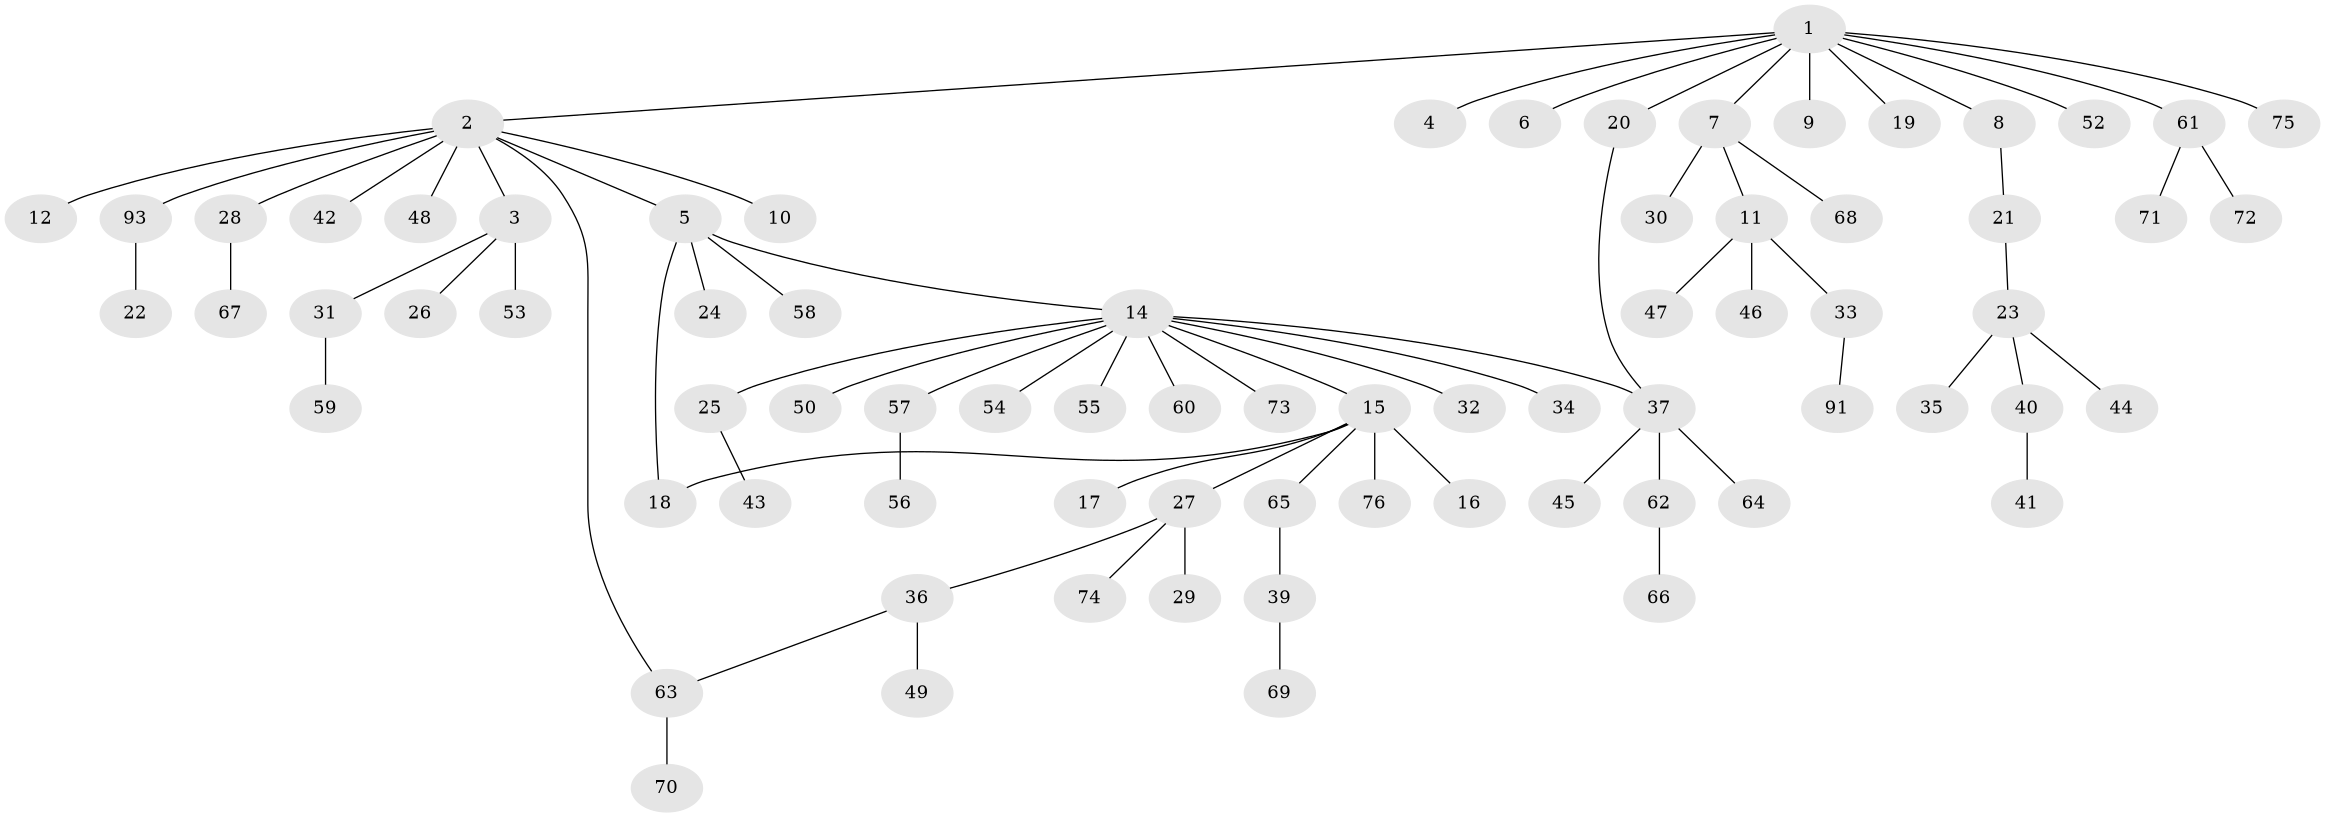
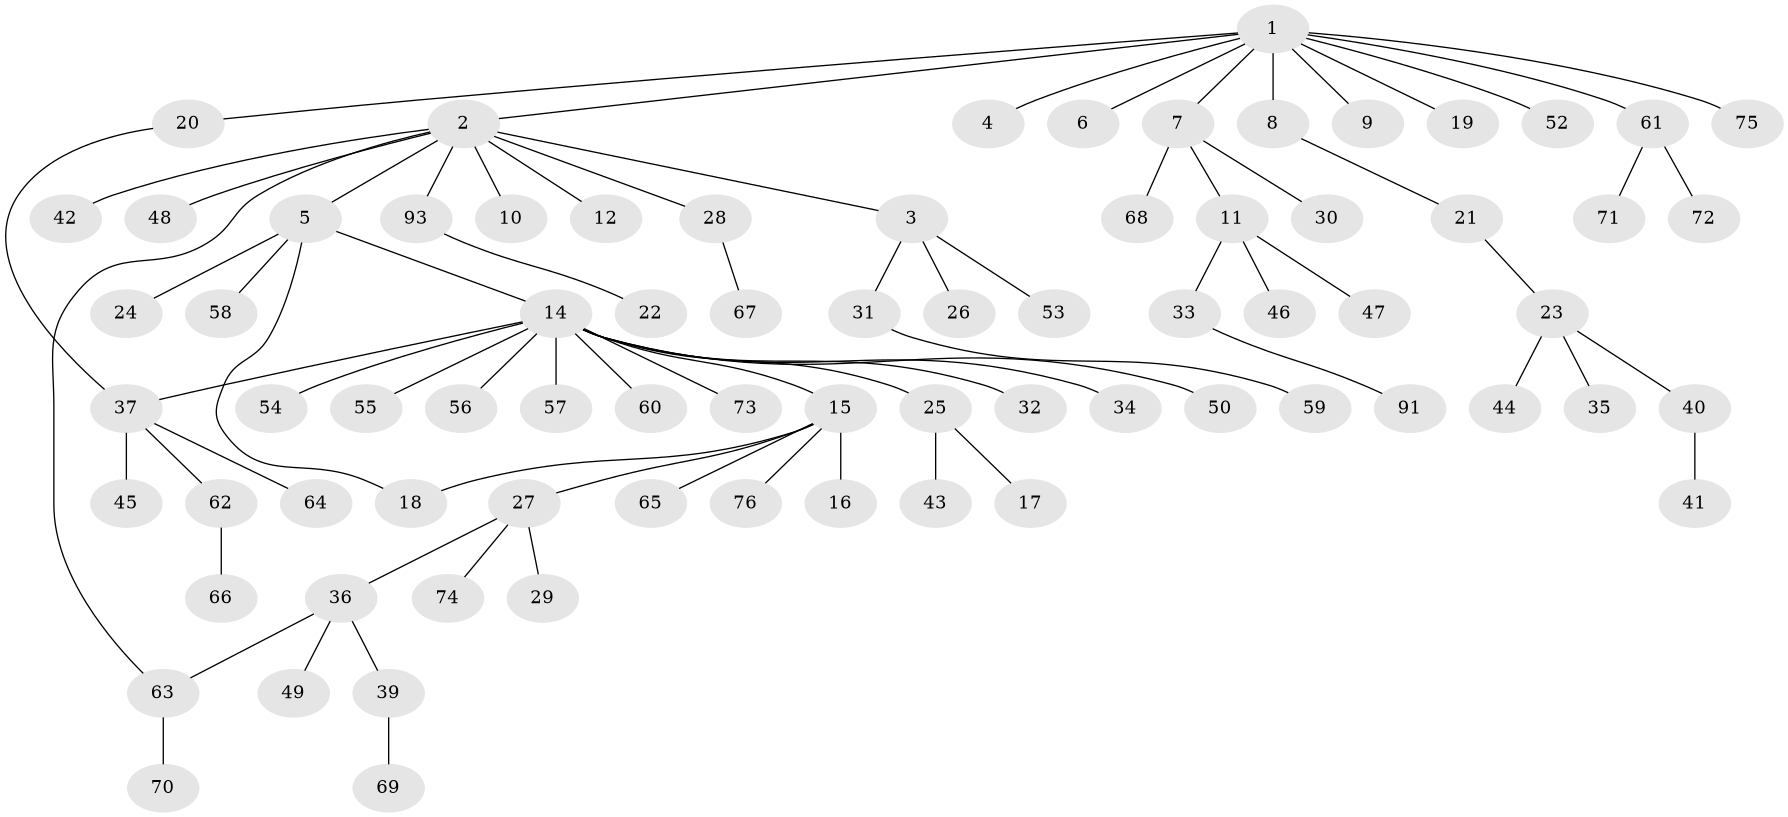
edge "57" -- "56": now "14" -- "56"
edge "15" -- "17": now "25" -- "17"
edge "65" -- "39": now "36" -- "39"
